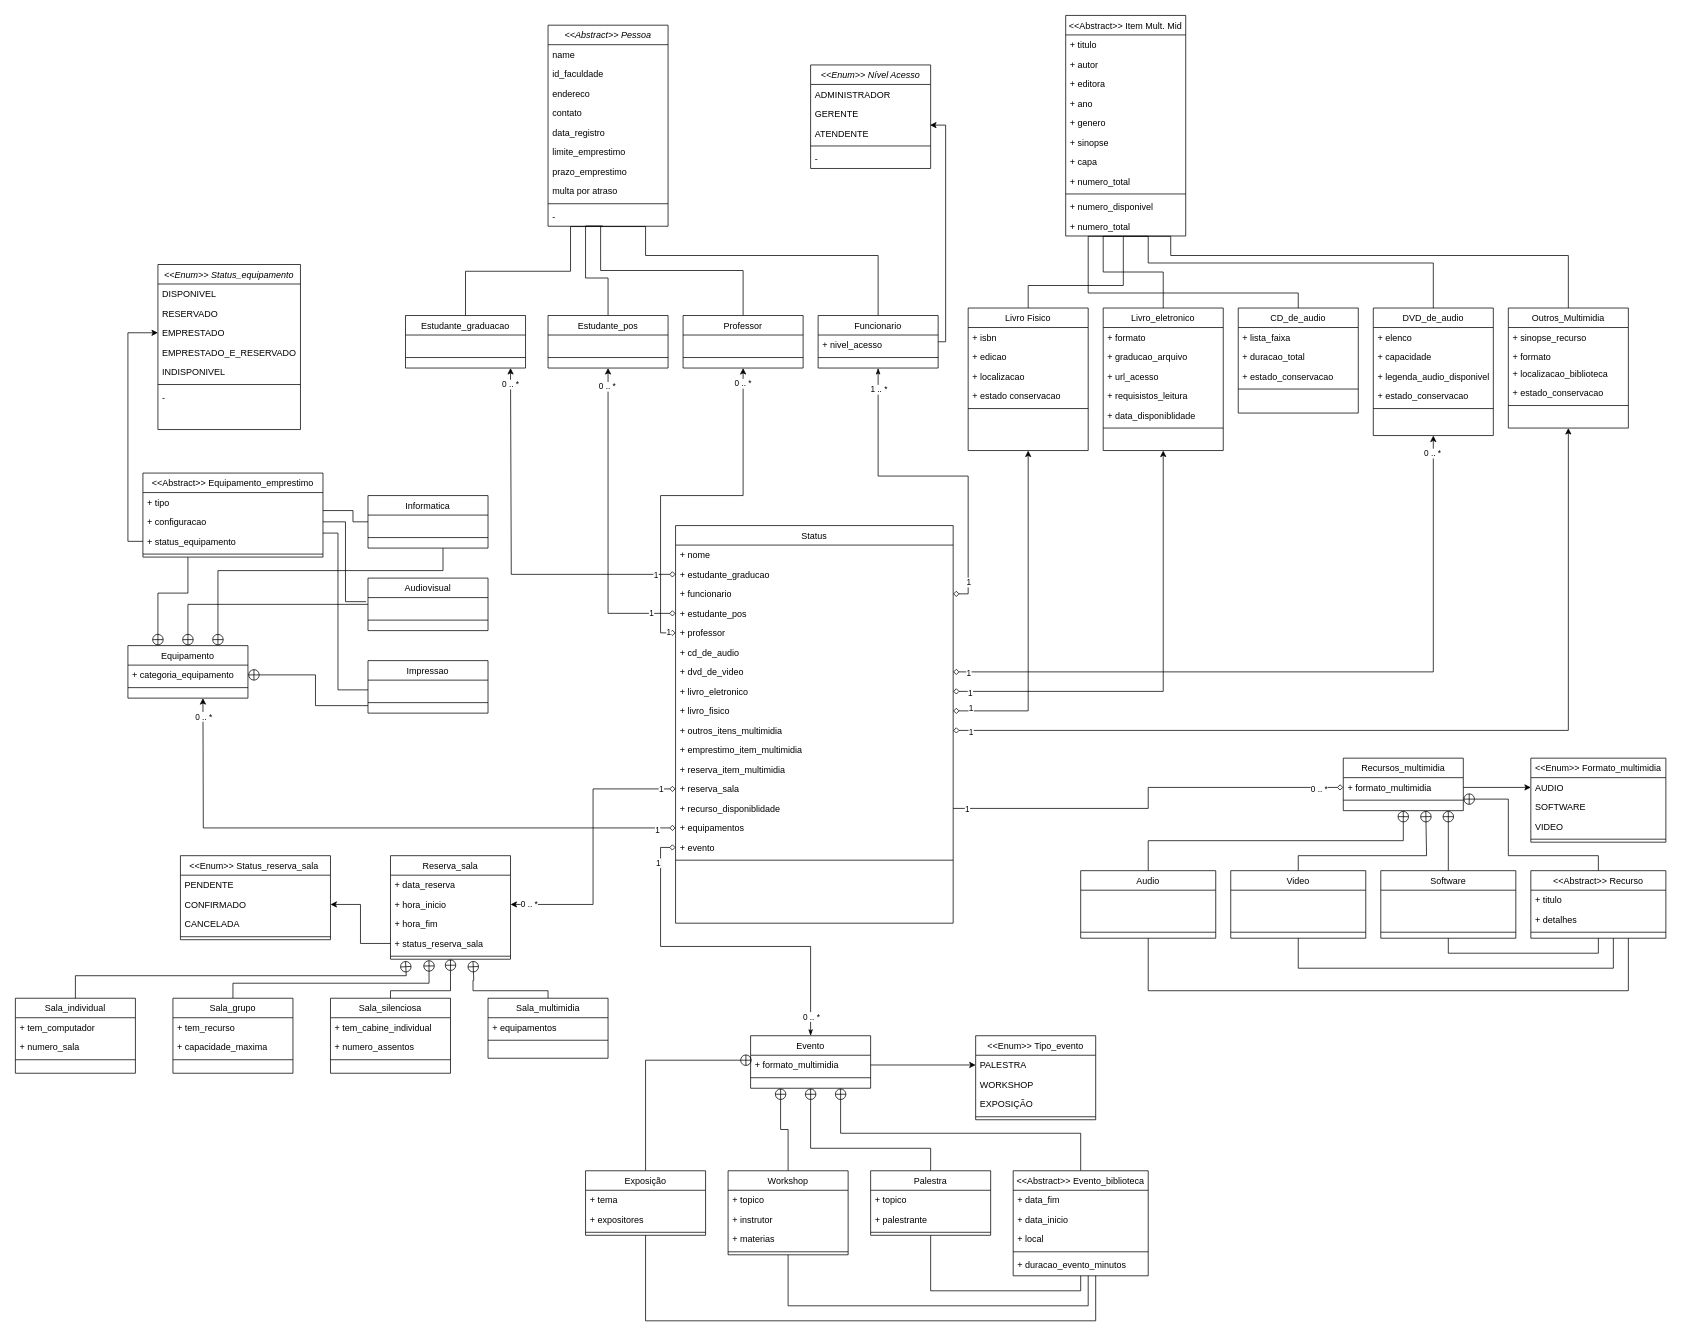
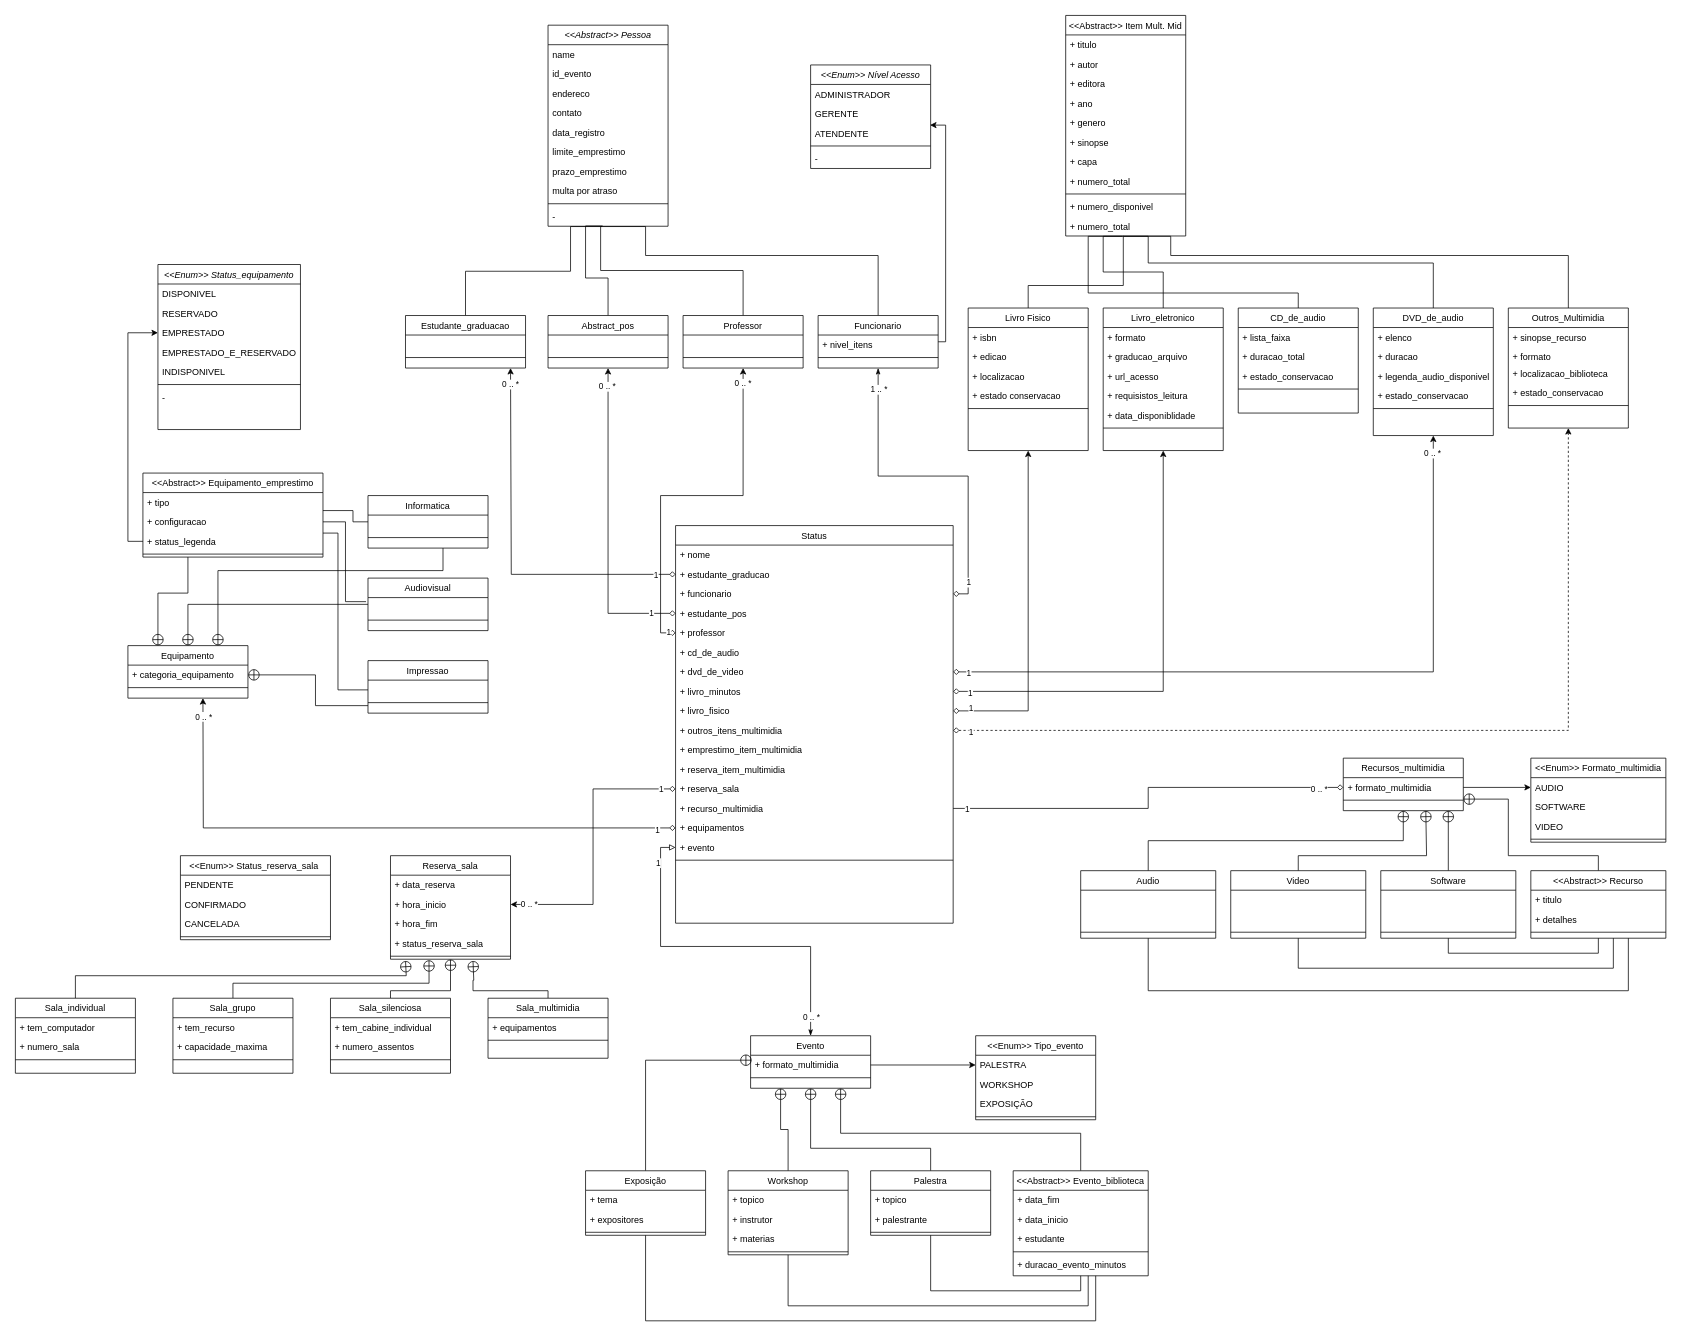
node "id_faculdade": label "id_faculdade" -> "id_evento"
node "Estudante_pos": label "Estudante_pos" -> "Abstract_pos"
node "+ nivel_acesso": label "+ nivel_acesso" -> "+ nivel_itens"
node "+ capacidade": label "+ capacidade" -> "+ duracao"
node "+ status_equipamento": label "+ status_equipamento" -> "+ status_legenda"
node "+ livro_eletronico": label "+ livro_eletronico" -> "+ livro_minutos"
edge "Outros_Multimidia" -- "+ outros_itens_multimidia": style solid -> dashed
node "+ recurso_disponiblidade": label "+ recurso_disponiblidade" -> "+ recurso_multimidia"
edge "+ evento" -- "Evento": arrowhead diamond -> block
edge "+ status_reserva_sala" -> "CONFIRMADO": removed
node "+ local": label "+ local" -> "+ estudante"
